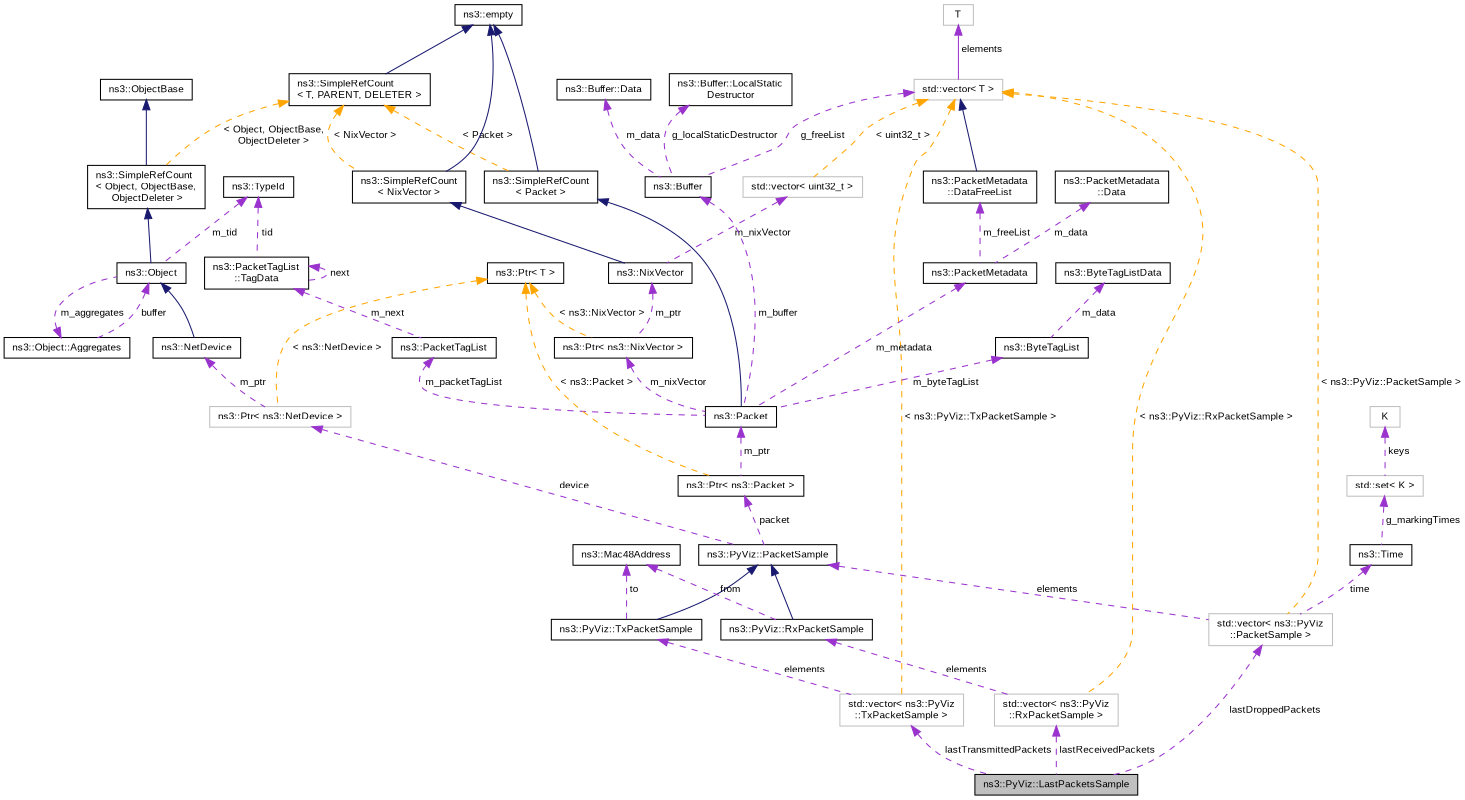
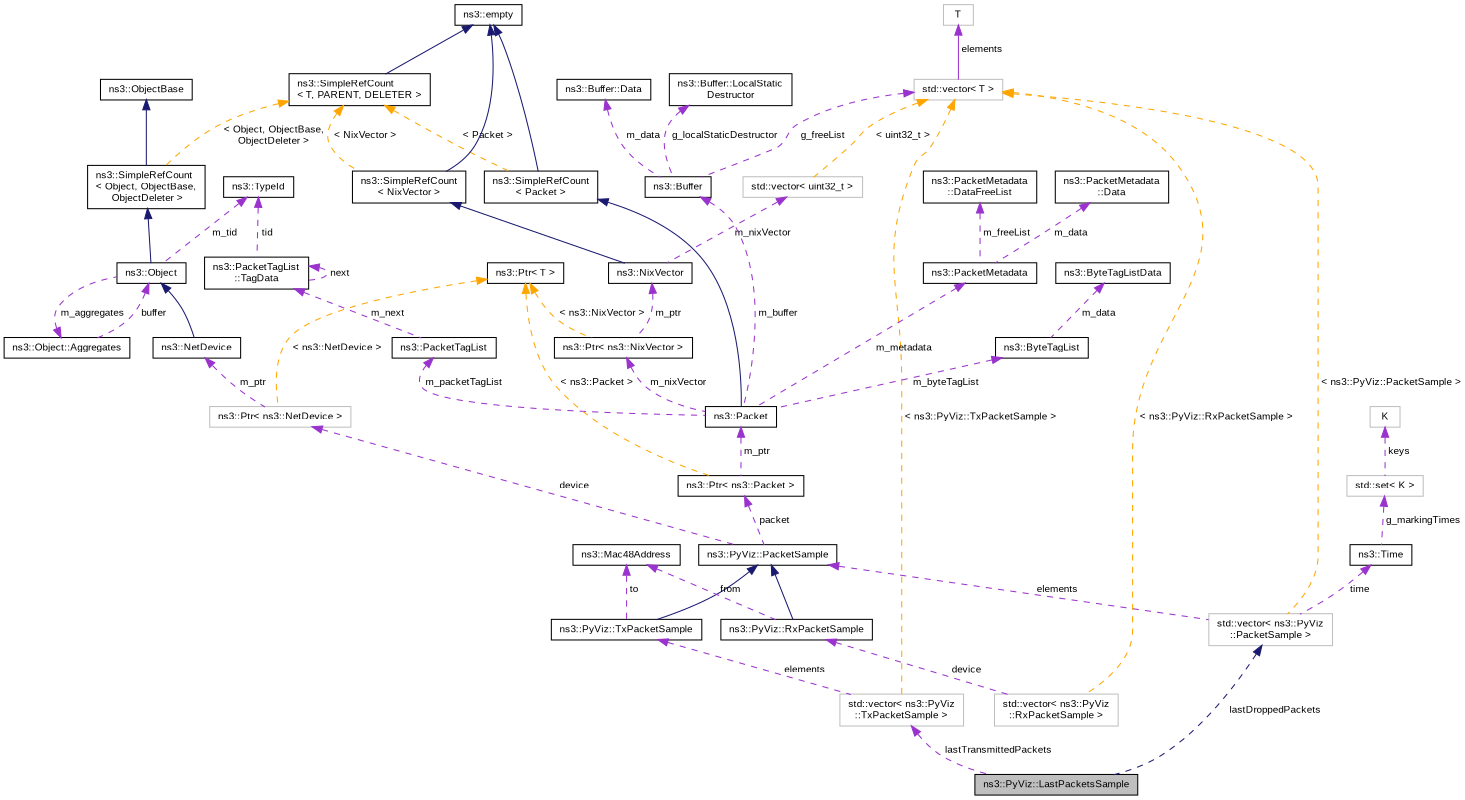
edge "ns3::PacketMetadata ::DataFreeList" -> "std::vector< T >": removed
edge "std::vector< ns3::PyViz ::RxPacketSample >" -> "ns3::PyViz::RxPacketSample": label " elements" -> " device"
edge "ns3::PyViz::LastPacketsSample" -> "std::vector< ns3::PyViz ::PacketSample >": color darkorchid3 -> midnightblue
edge "ns3::PyViz::LastPacketsSample" -> "std::vector< ns3::PyViz ::RxPacketSample >": removed, label "lastReceivedPackets"
